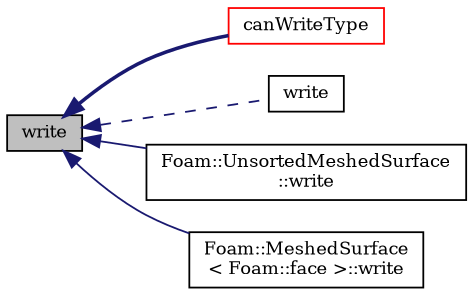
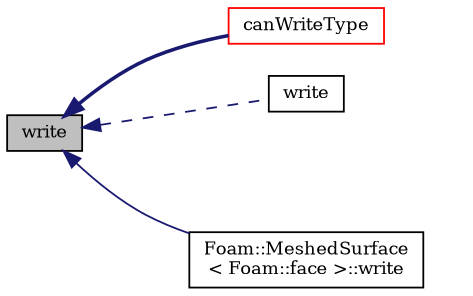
node "Foam::UnsortedMeshedSurface ::write": removed
